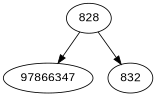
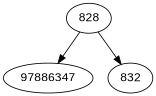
node "97866347": label "97866347" -> "97886347"
